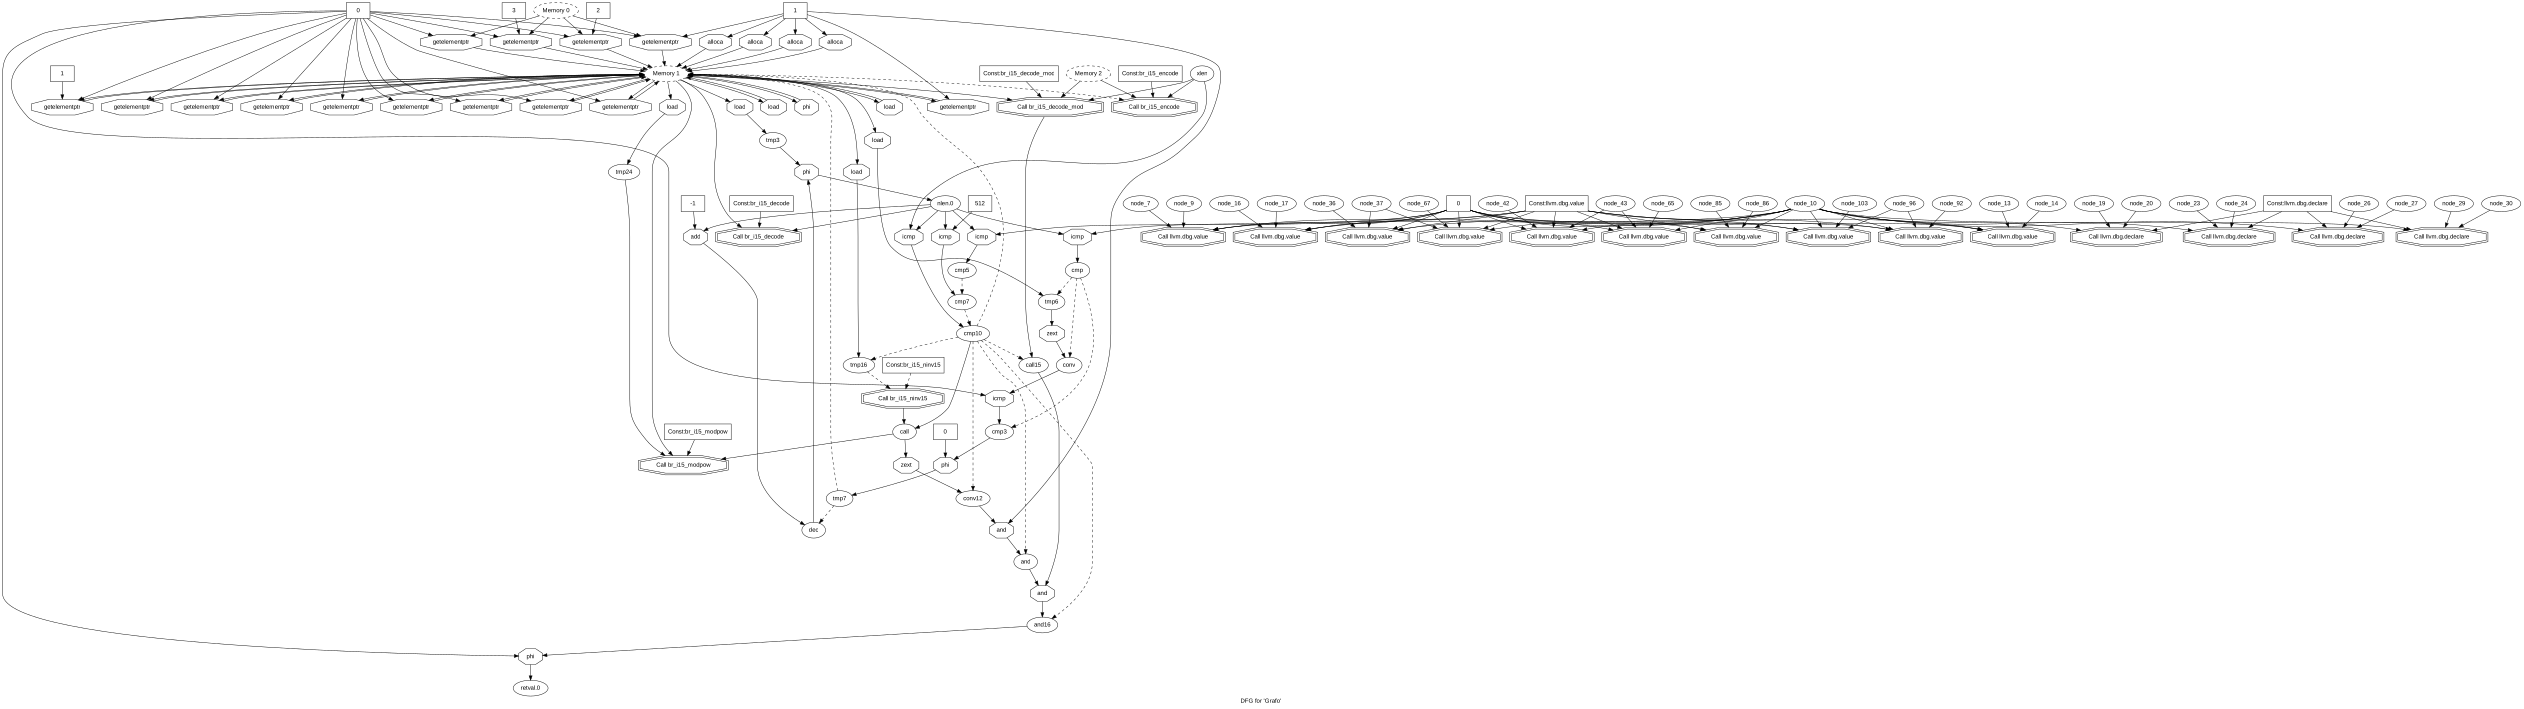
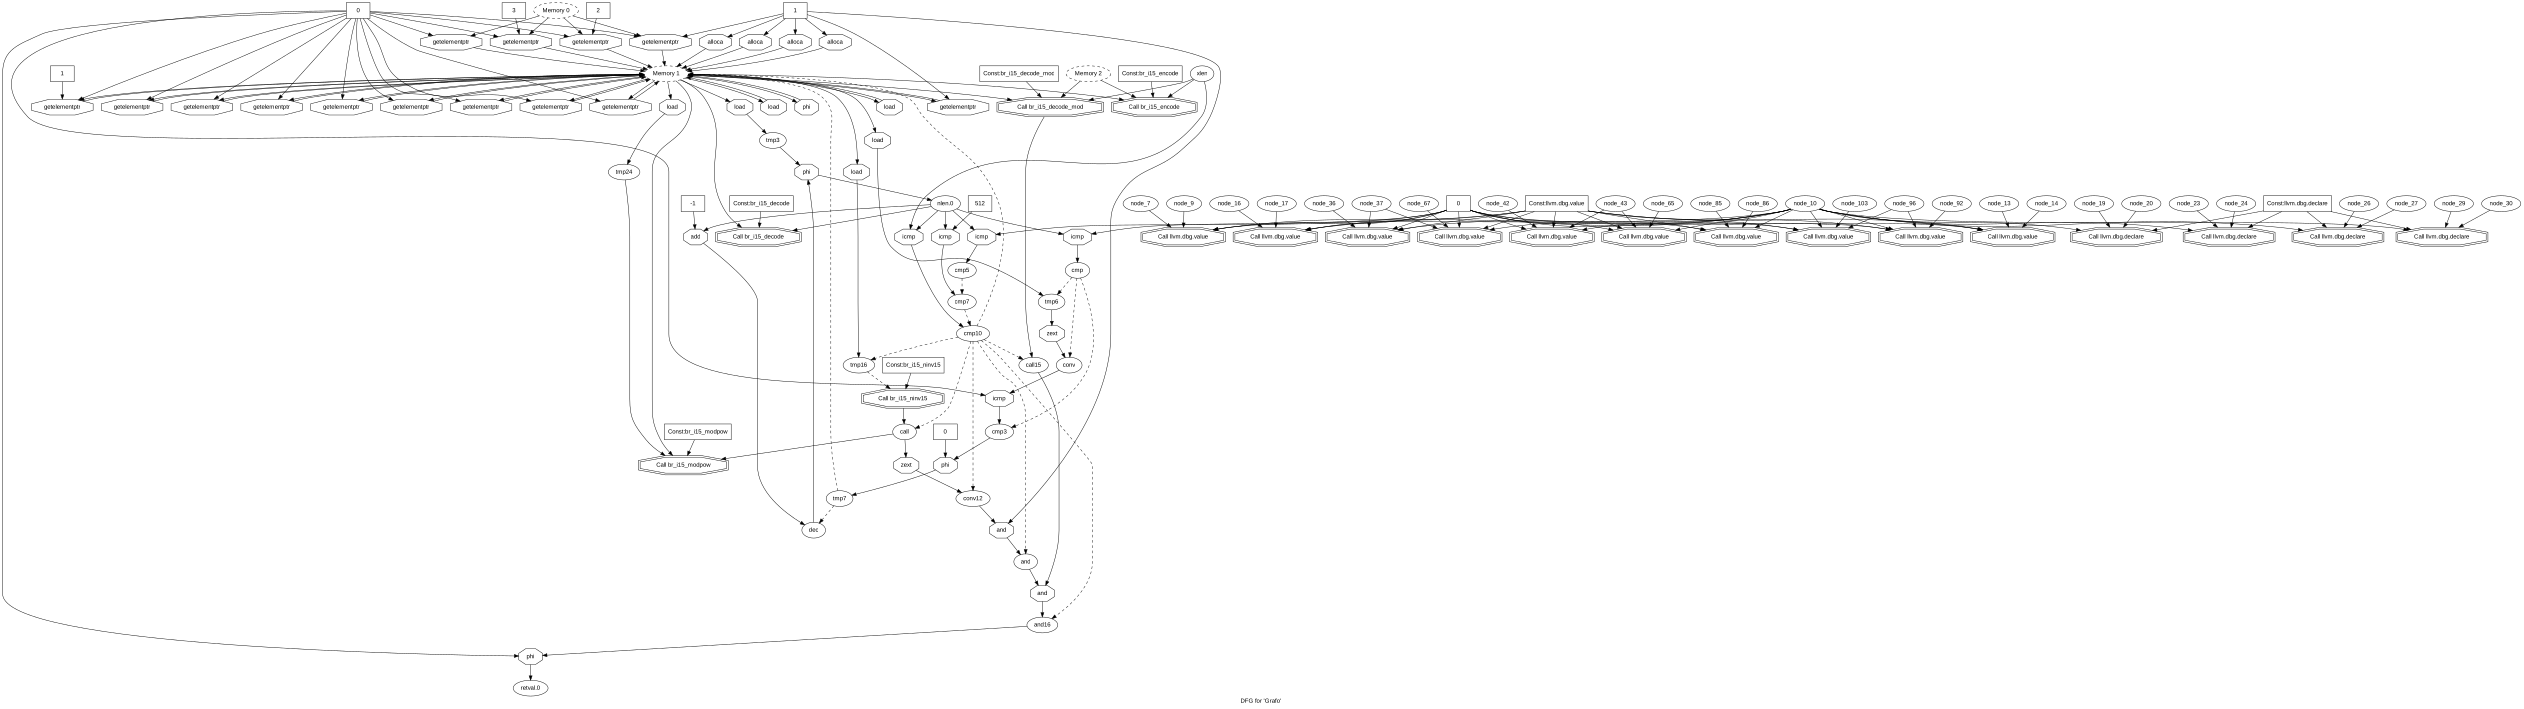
edge "Memory 1" -> "Call br_i15_encode": style dashed -> solid
edge "Const:br_i15_ninv15" -> "Call br_i15_ninv15": style dashed -> solid
edge "cmp10" -> "call": style solid -> dashed
